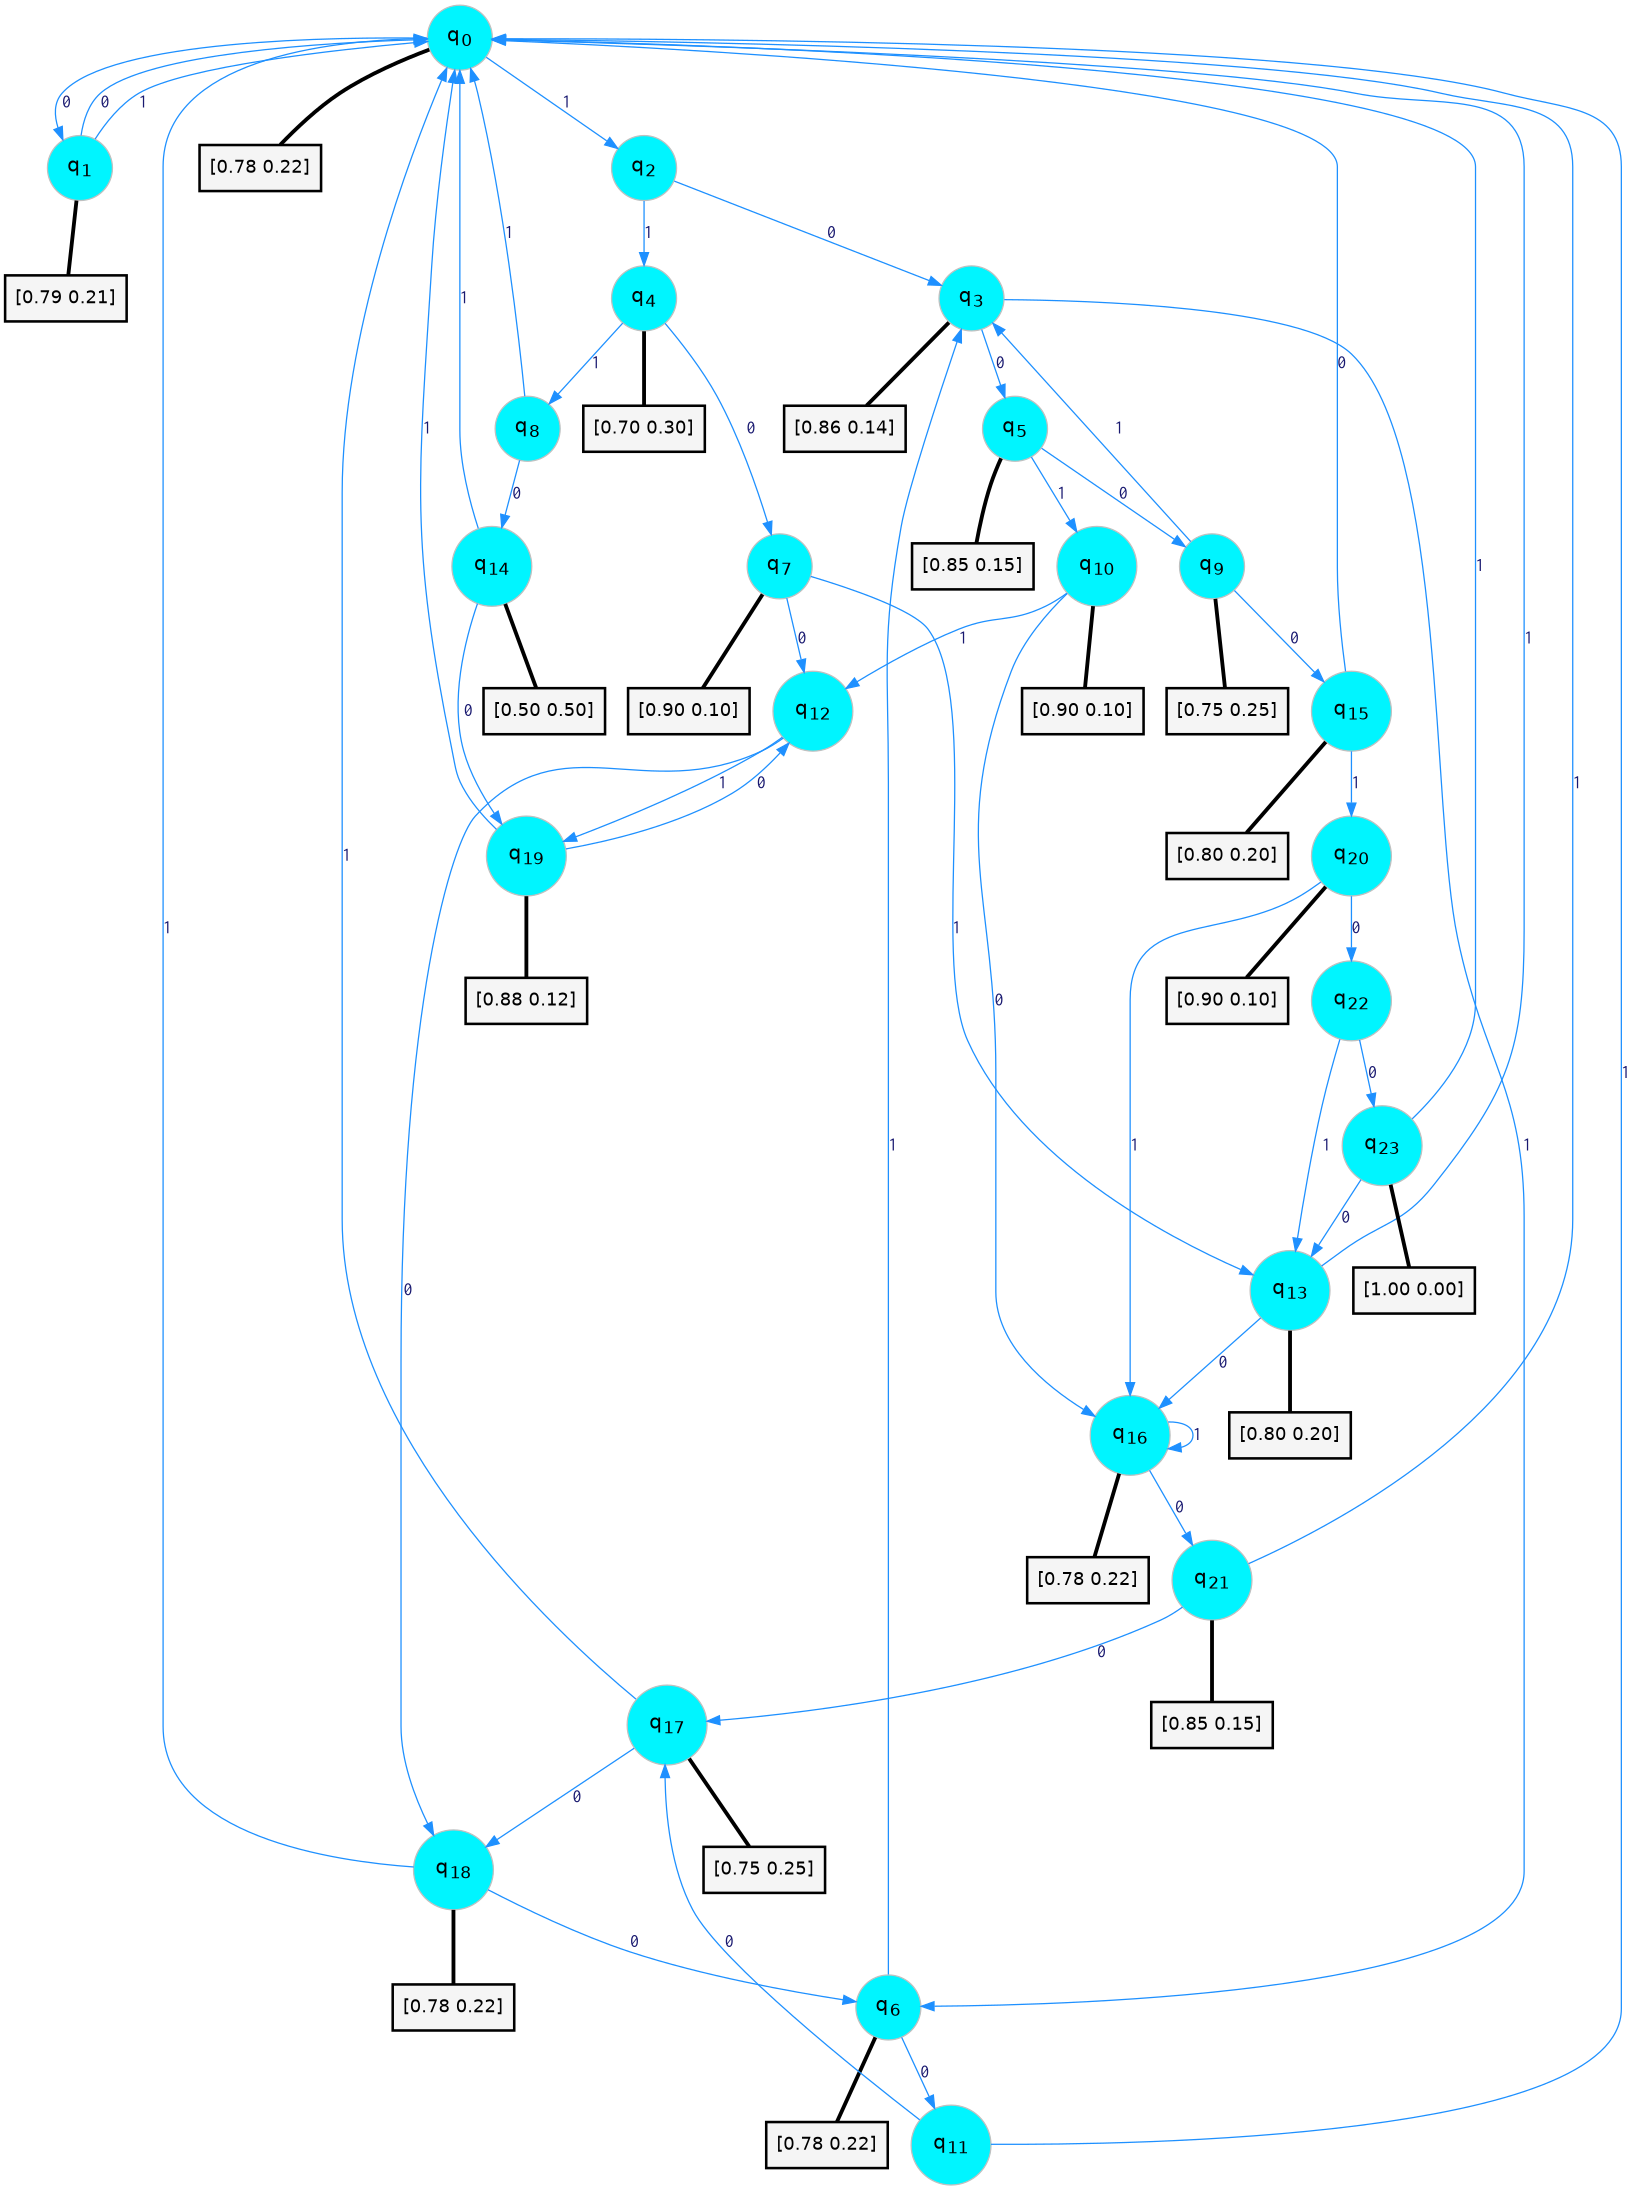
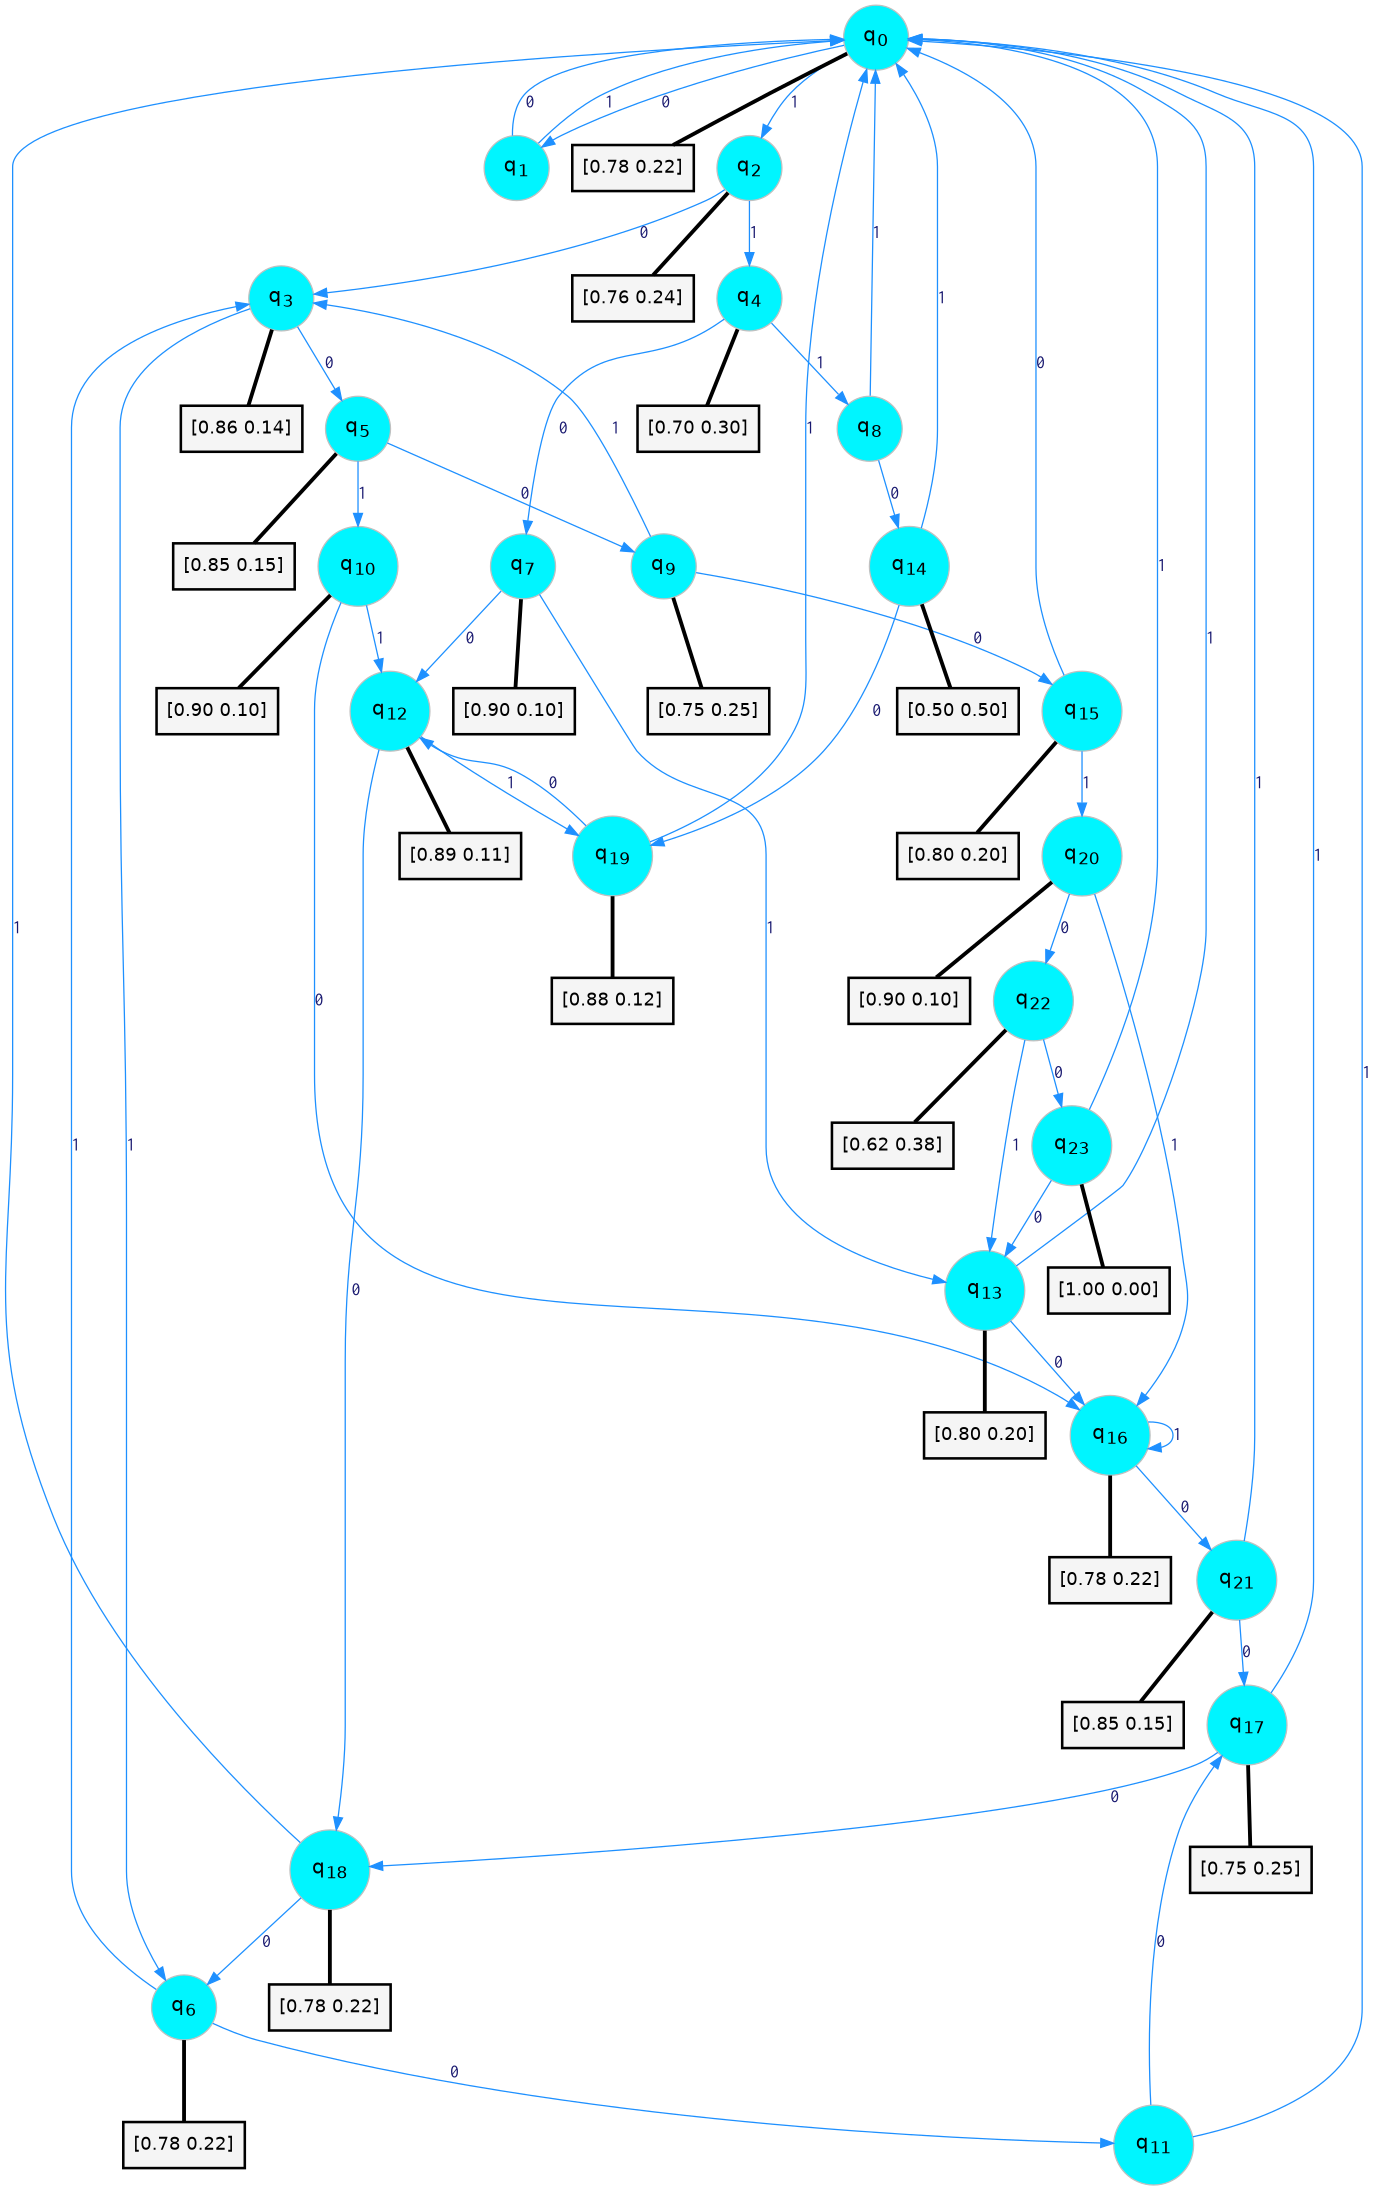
node "[0.79 0.21]": removed
node "[0.76 0.24]": added
node "[0.89 0.11]": added
node "[0.62 0.38]": added
